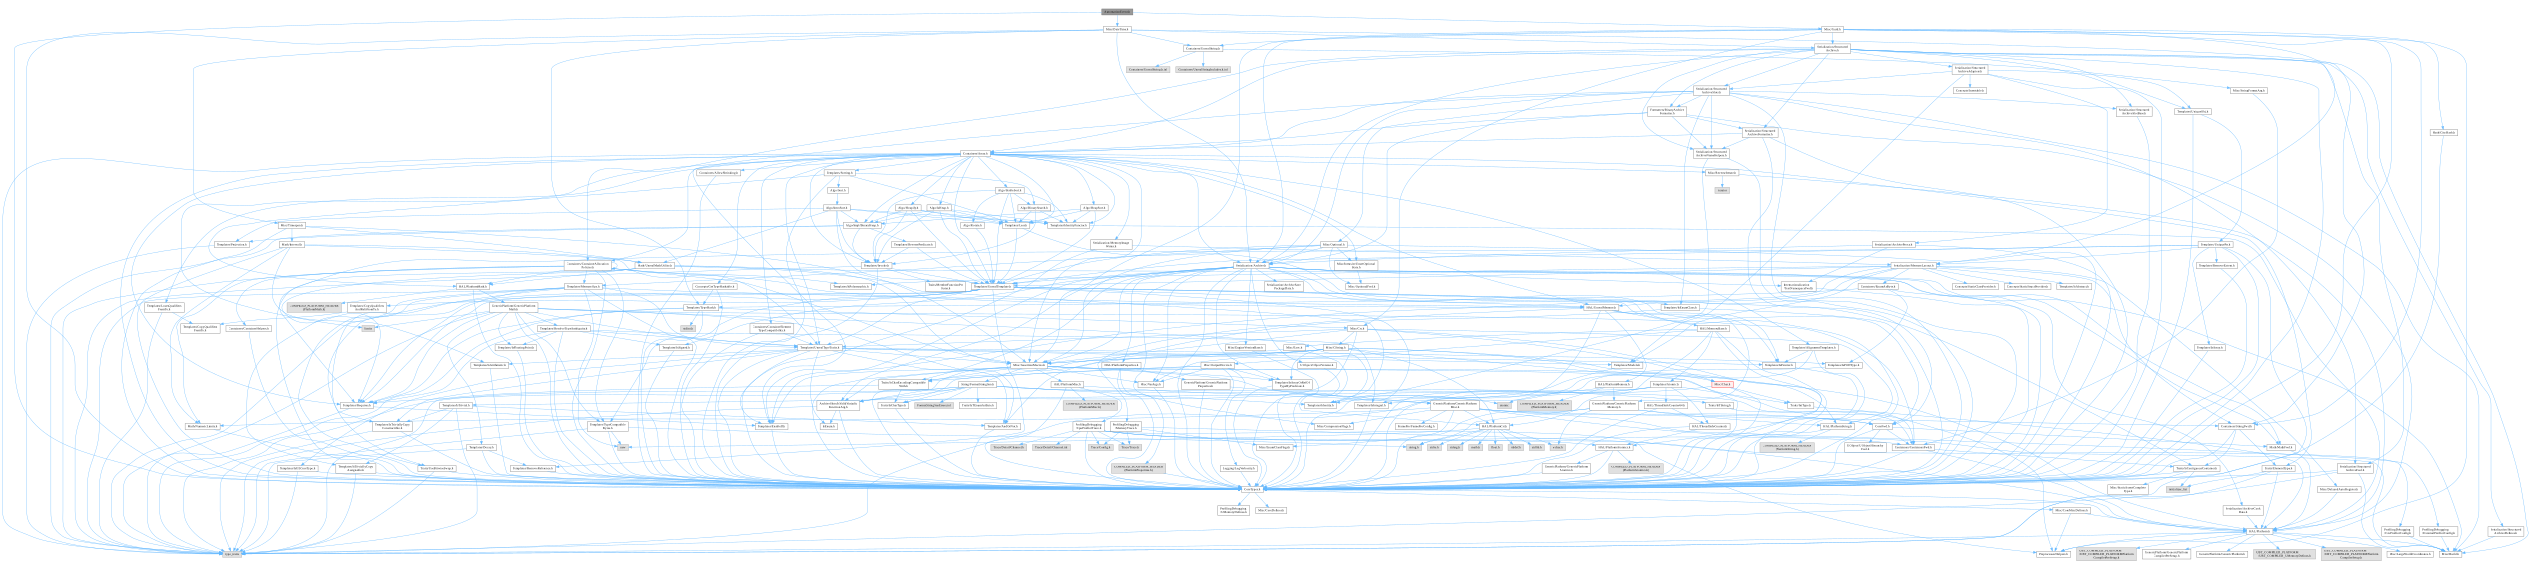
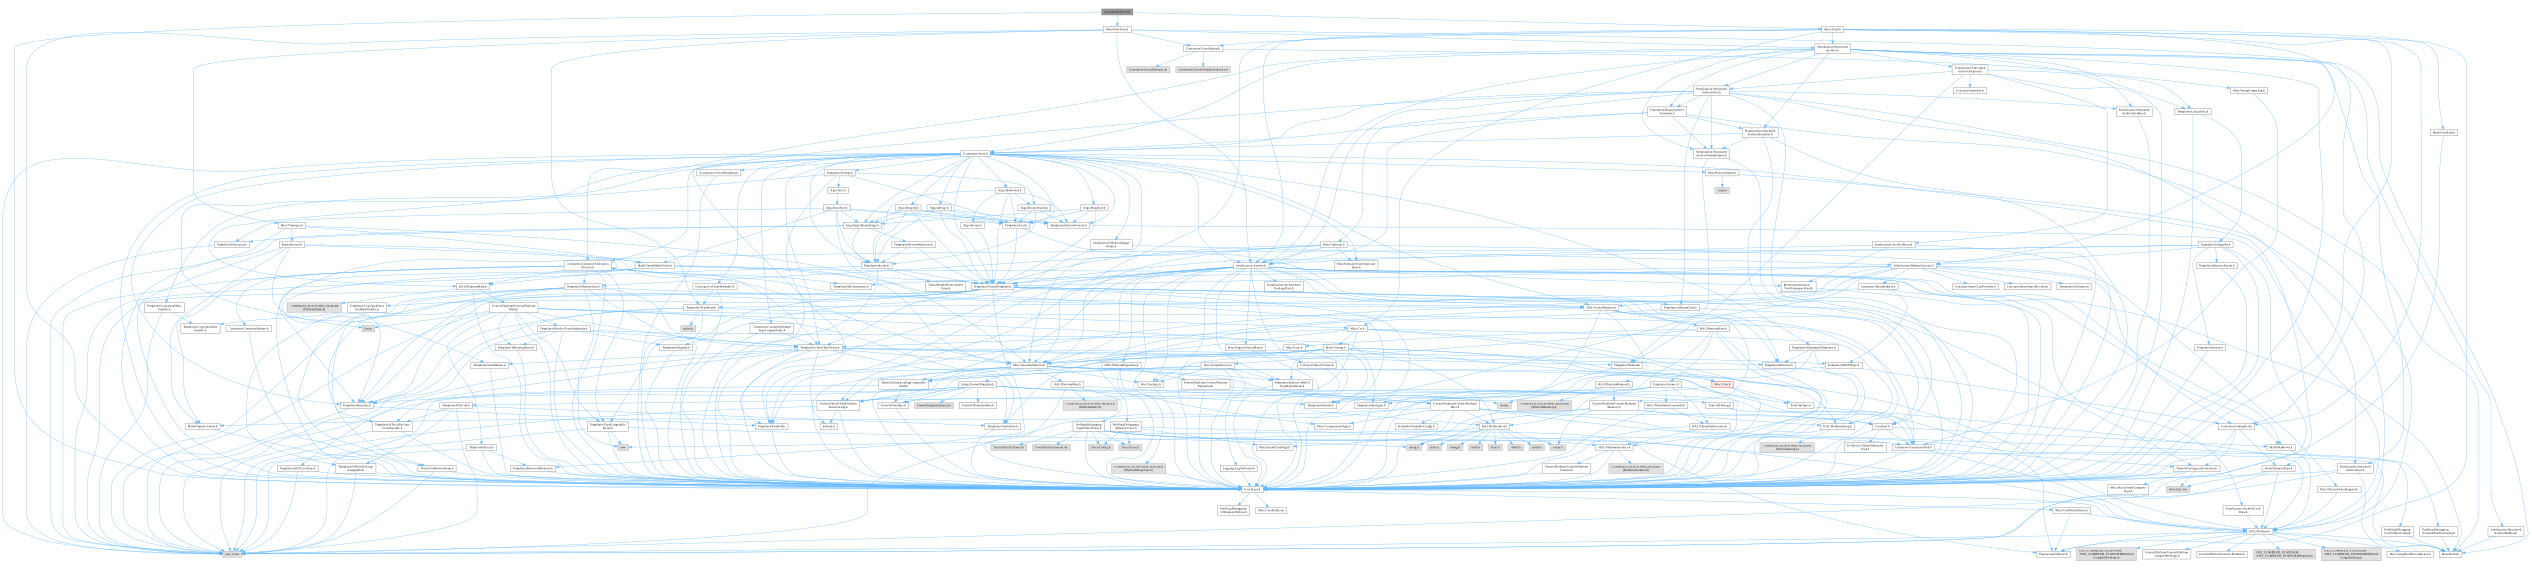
node "Misc/OptionalFwd.h": removed
edge "GenericPlatform/GenericPlatform Misc.h" -> "Containers/StringFwd.h": now "Templates/IsPODType.h" -> "Containers/StringFwd.h"
node "UBT_COMPILED_PLATFORM /UBT_COMPILED_UMemoryDefines.h": label "UBT_COMPILED_PLATFORM /UBT_COMPILED_UMemoryDefines.h" -> "UBT_COMPILED_PLATFORM /UBT_COMPILED_PLATFORMPlatform.h"
